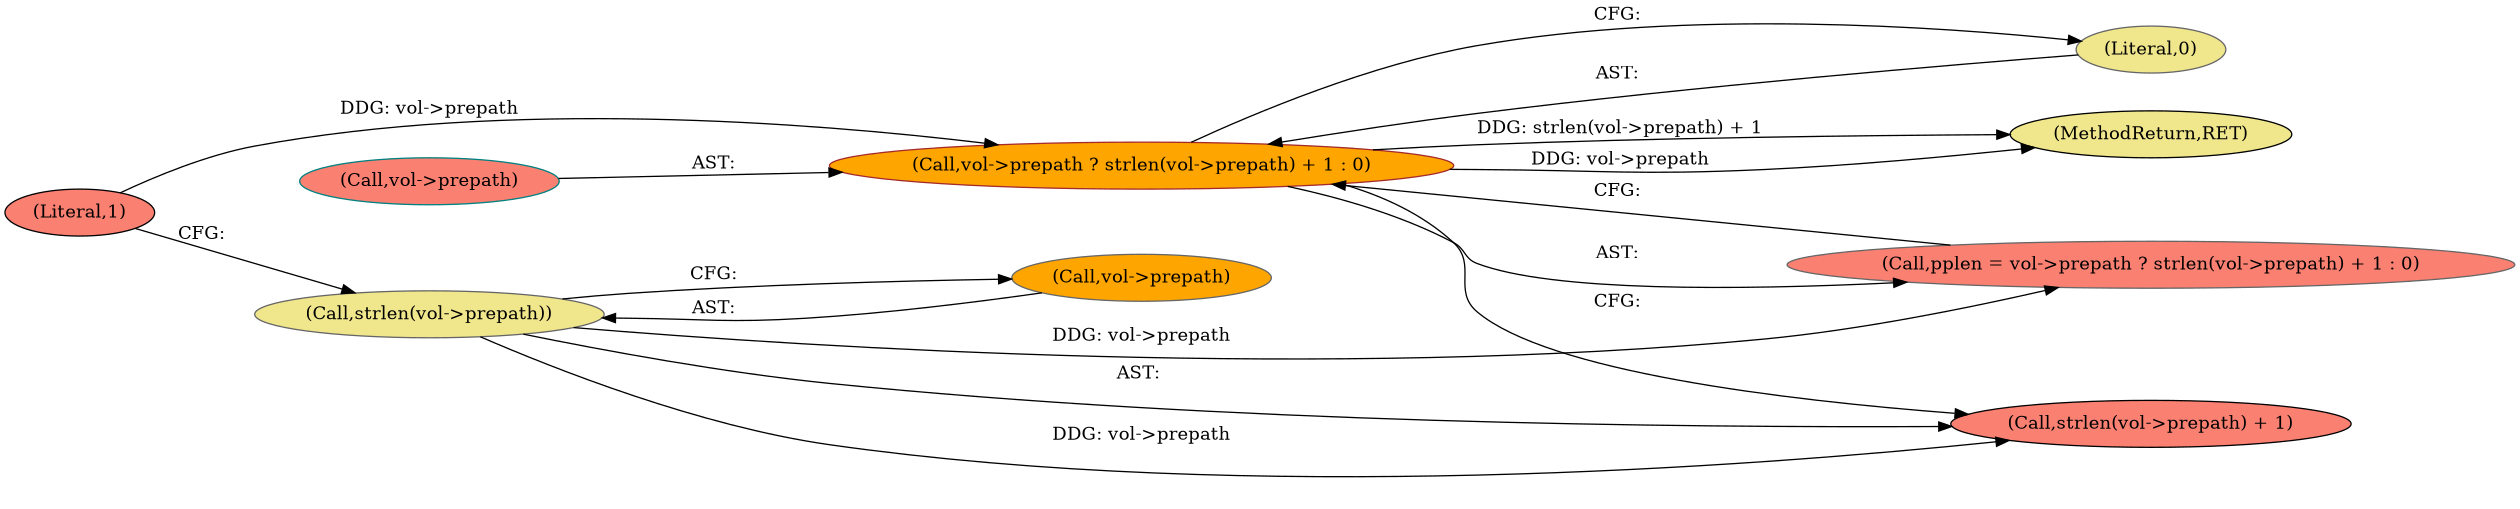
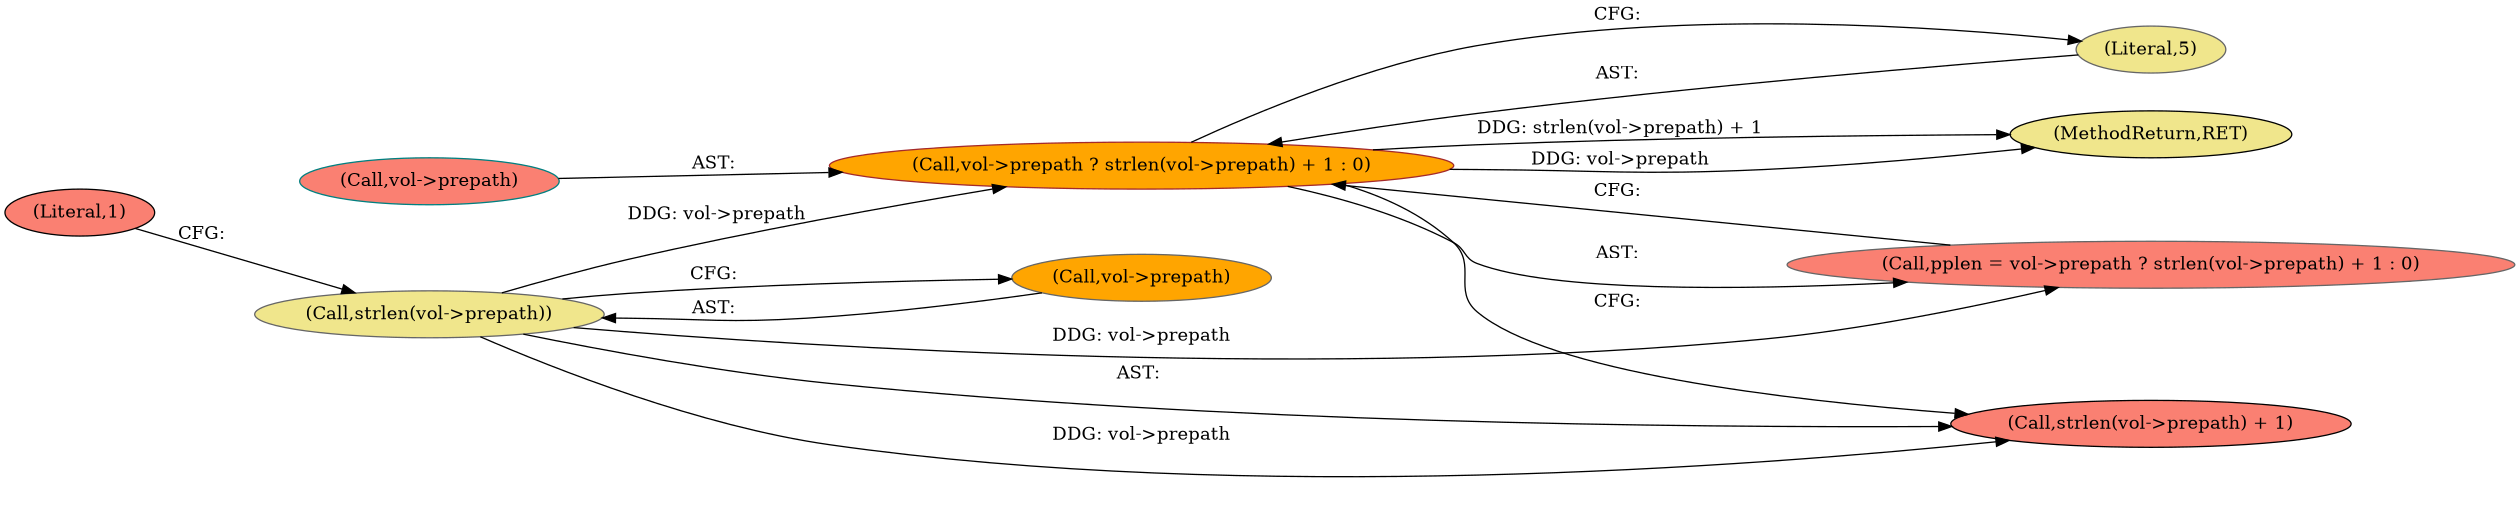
node "(Literal,0)": label "(Literal,0)" -> "(Literal,5)"
edge "(Literal,1)" -> "(Call,vol->prepath ? strlen(vol->prepath) + 1 : 0)": now "(Call,strlen(vol->prepath))" -> "(Call,vol->prepath ? strlen(vol->prepath) + 1 : 0)"
